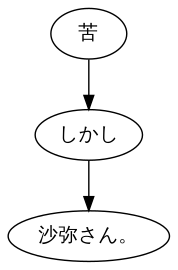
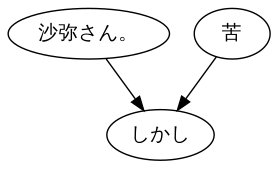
edge "しかし" -> "沙弥さん。": reversed
